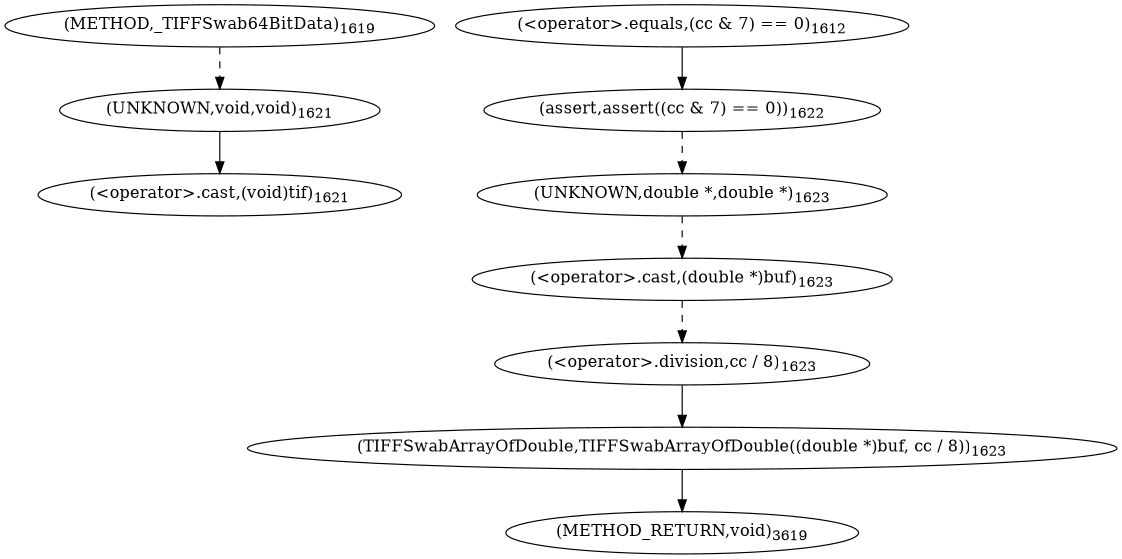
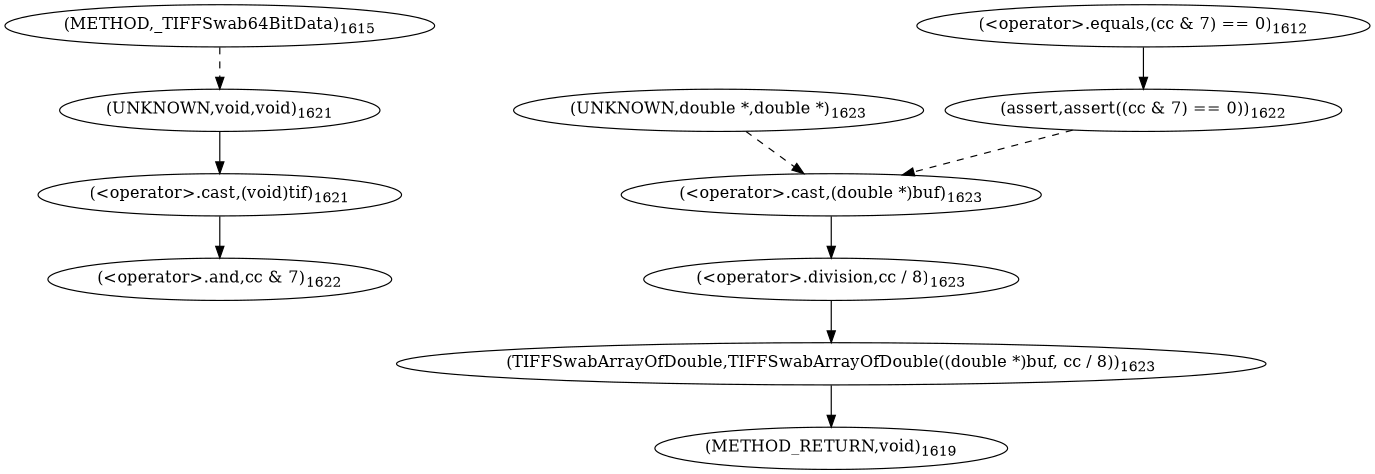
node "(METHOD,_TIFFSwab64BitData)": text "1619" -> "1615"
edge "(assert,assert((cc & 7) == 0))" -> "(UNKNOWN,double *,double *)": now "(assert,assert((cc & 7) == 0))" -> "(<operator>.cast,(double *)buf)"
node "(<operator>.and,cc & 7)": added
edge "(<operator>.cast,(double *)buf)" -> "(<operator>.division,cc / 8)": style dashed -> solid
node "(METHOD_RETURN,void)": text "3619" -> "1619"
